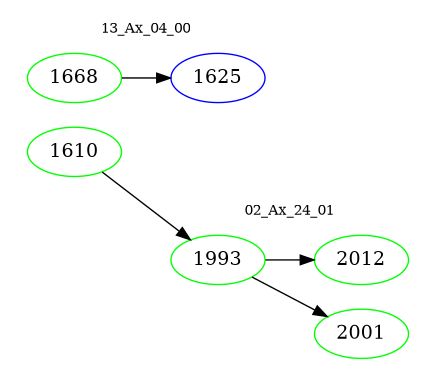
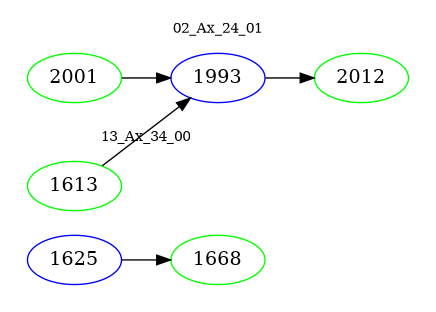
cluster "13_Ax_04_00": label "13_Ax_04_00" -> "13_Ax_34_00"
edge "1668" -> "1625": reversed
node "1610": label "1610" -> "1613"
node "1993": color green -> blue
edge "1993" -> "2001": reversed
